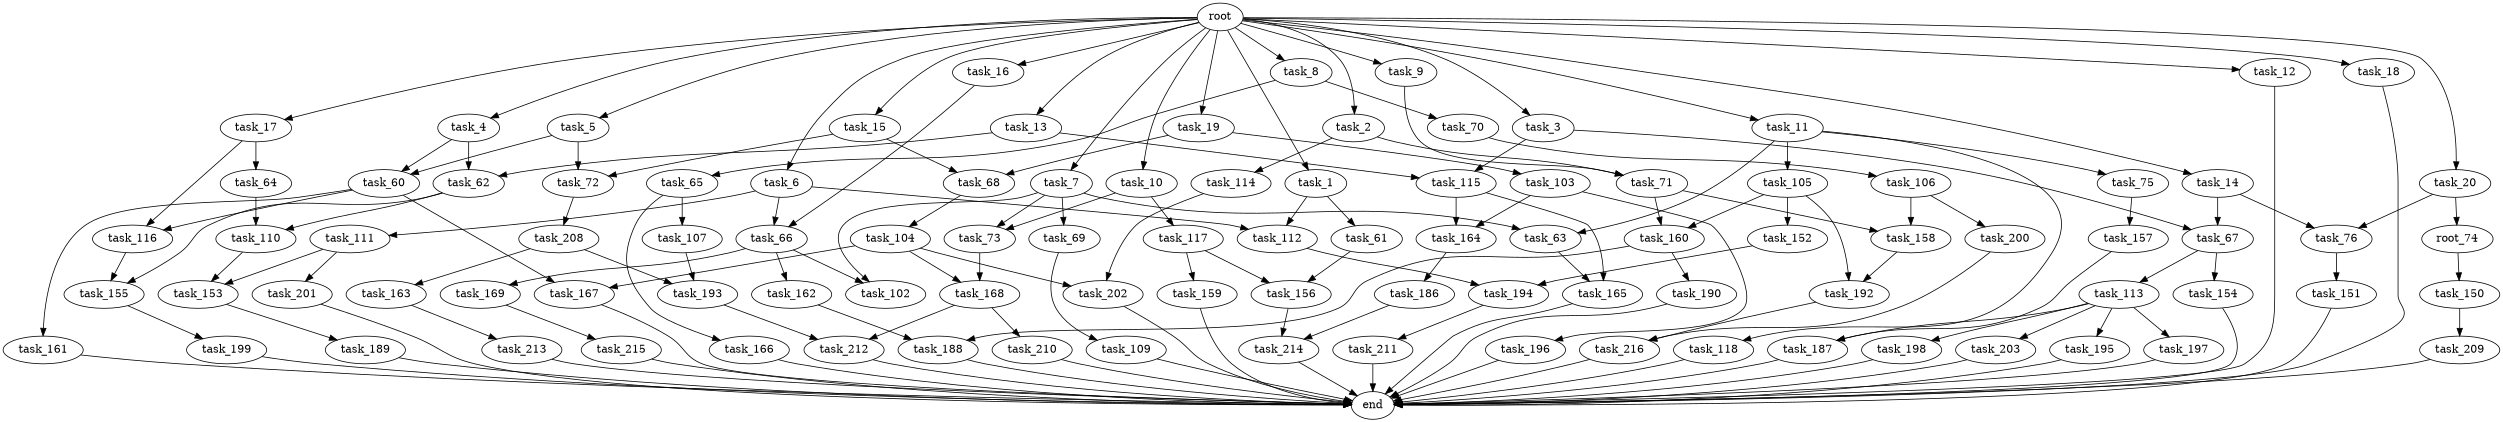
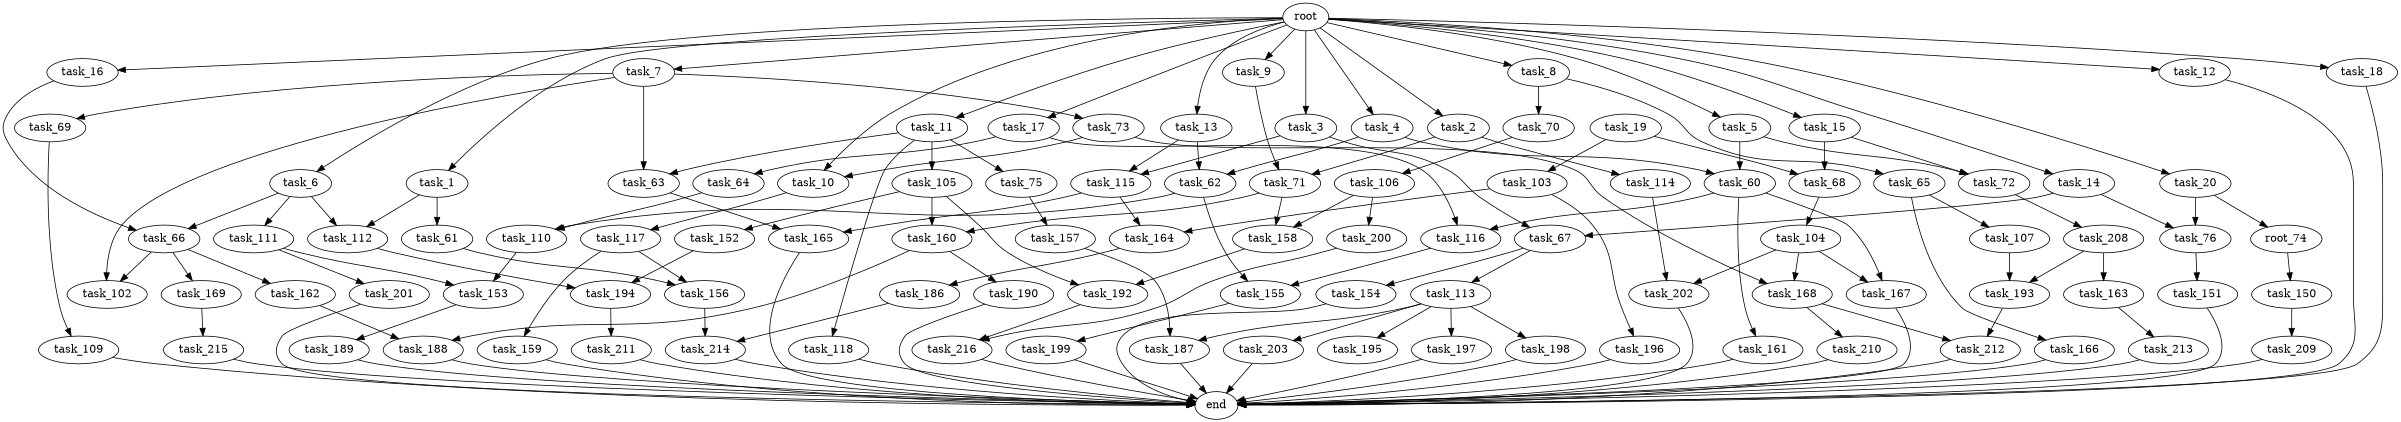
edge "root" -> "task_19": removed
edge "task_10" -> "task_73": reversed
edge "task_195" -> "end": removed
